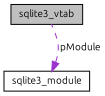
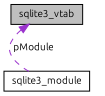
edge "sqlite3_vtab" -> "sqlite3_module": reversed
